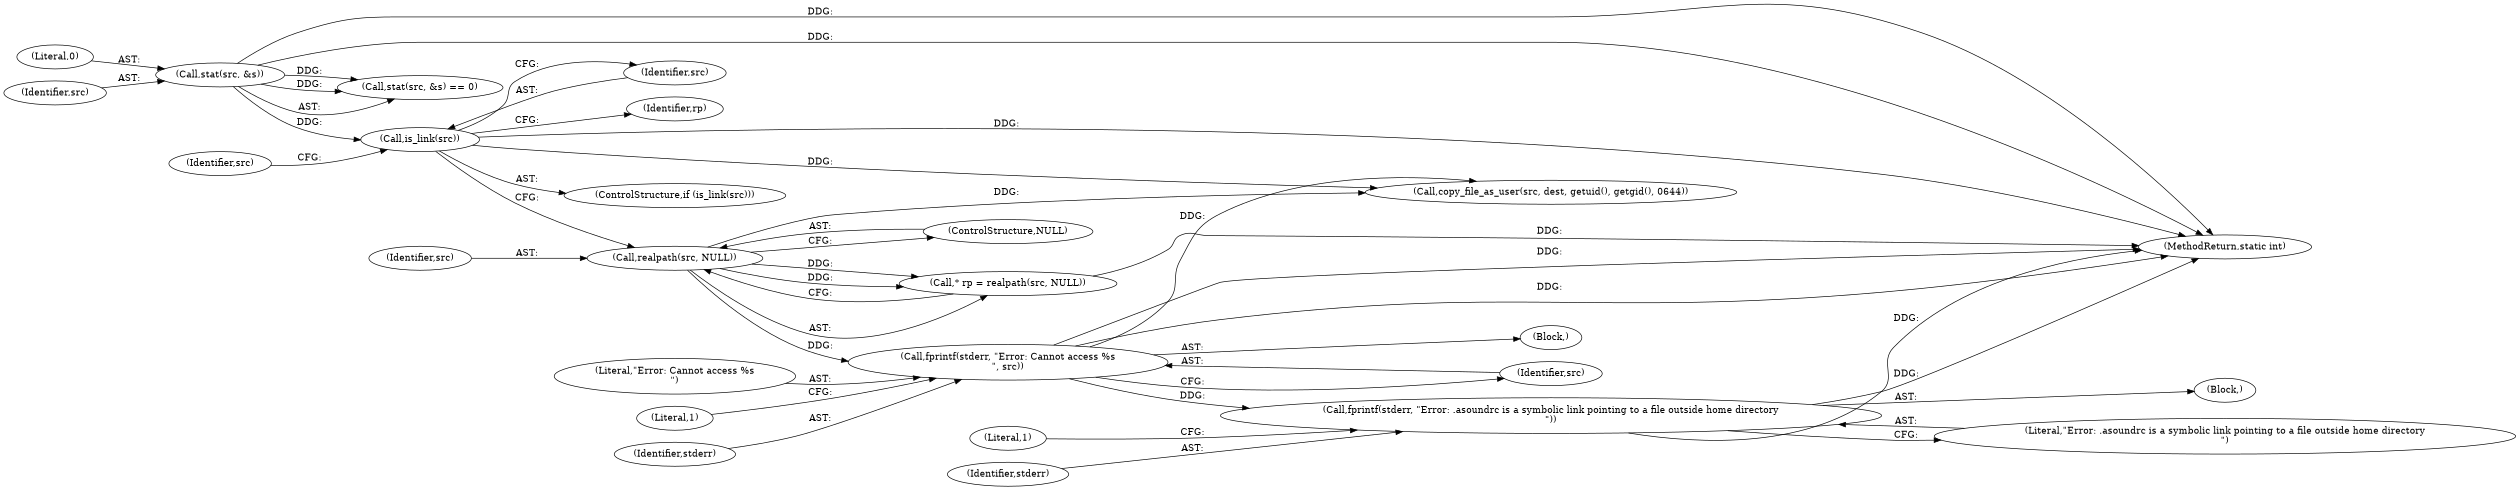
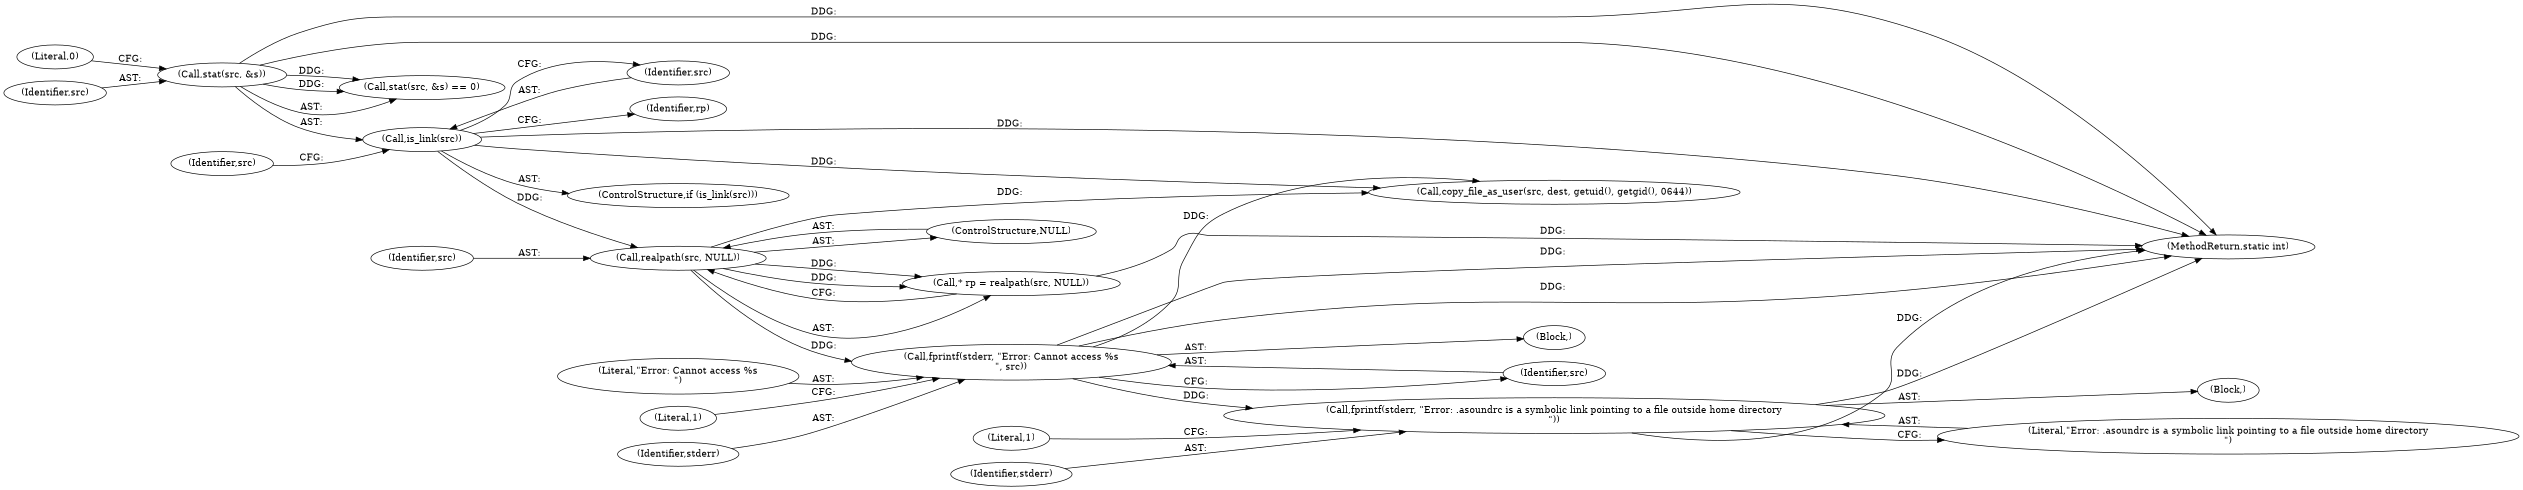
edge "(Literal,0)" -> "(Call,stat(src, &s))": label "AST: " -> "CFG: "
edge "(Call,stat(src, &s))" -> "(Call,is_link(src))": label "DDG: " -> "AST: "
edge "(Call,is_link(src))" -> "(Call,realpath(src, NULL))": label "CFG: " -> "DDG: "
edge "(Call,realpath(src, NULL))" -> "(ControlStructure,NULL)": label "CFG: " -> "AST: "
